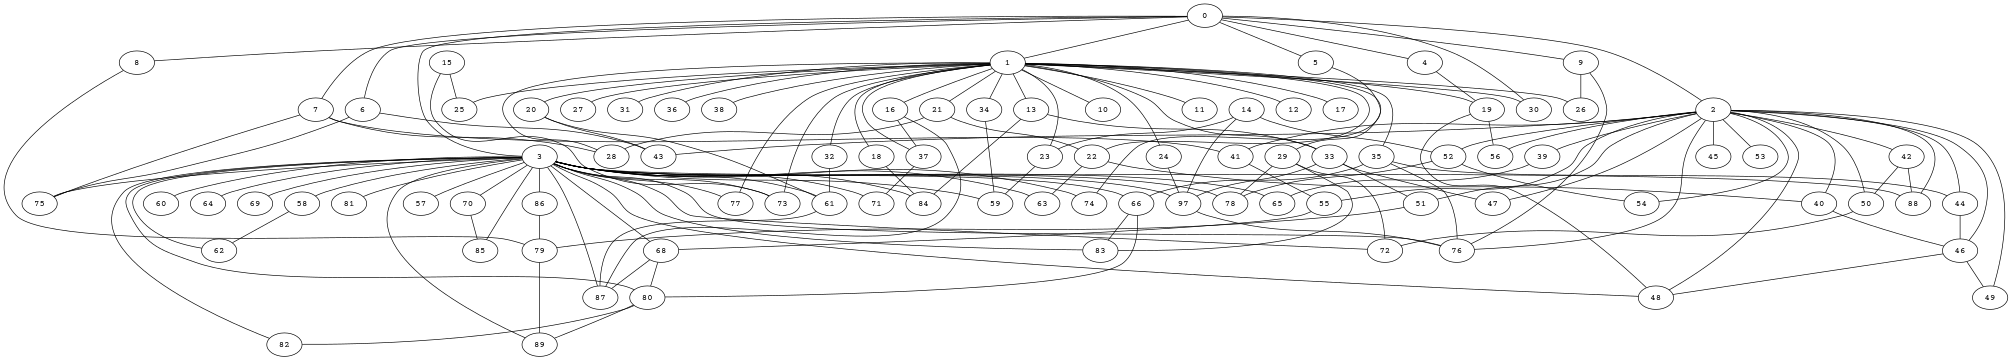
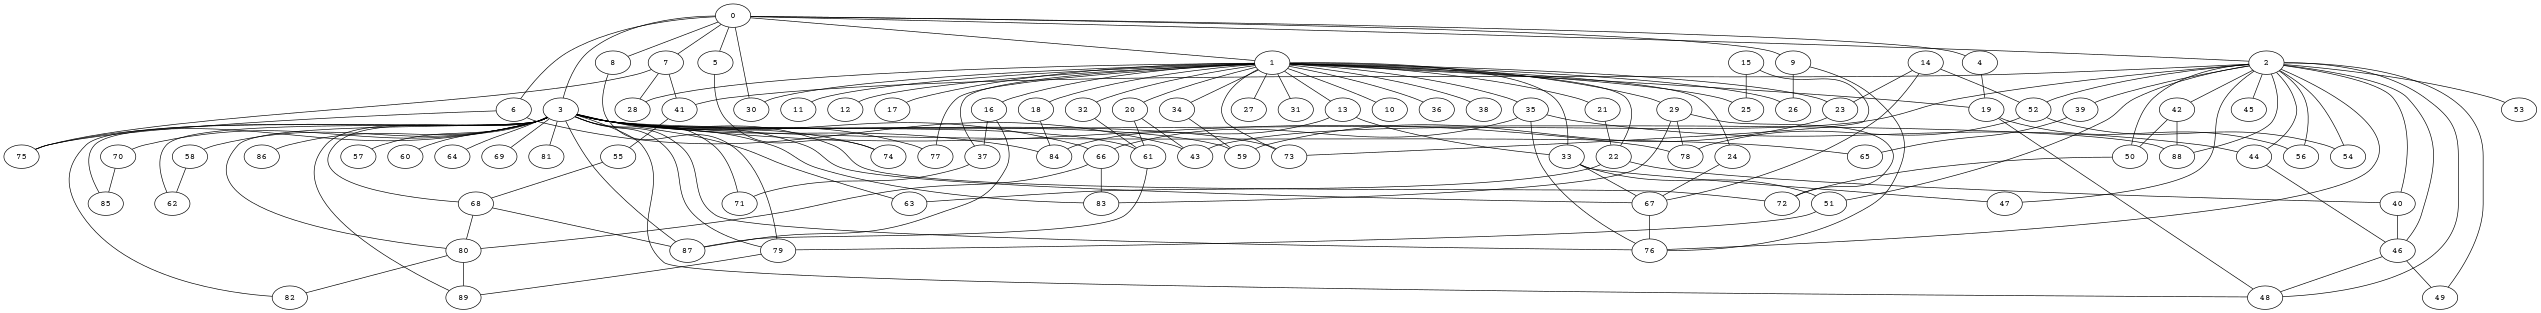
edge "21" -- "28": removed
edge "2" -- "55": removed
node "97": label "97" -> "67"
edge "86" -- "79": now "3" -- "79"
